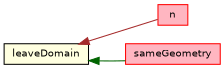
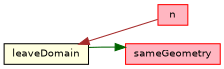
edge "sameGeometry" -> "leaveDomain": reversed
